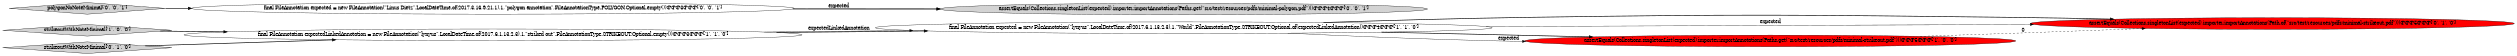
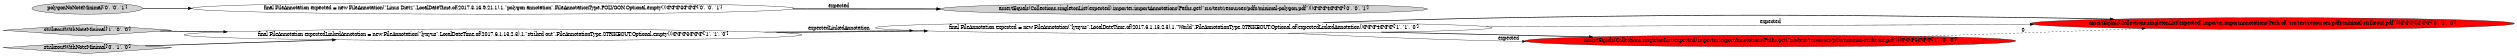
node "polygonNoNoteMinimal['0', '0', '1']": shape diamond -> ellipse
